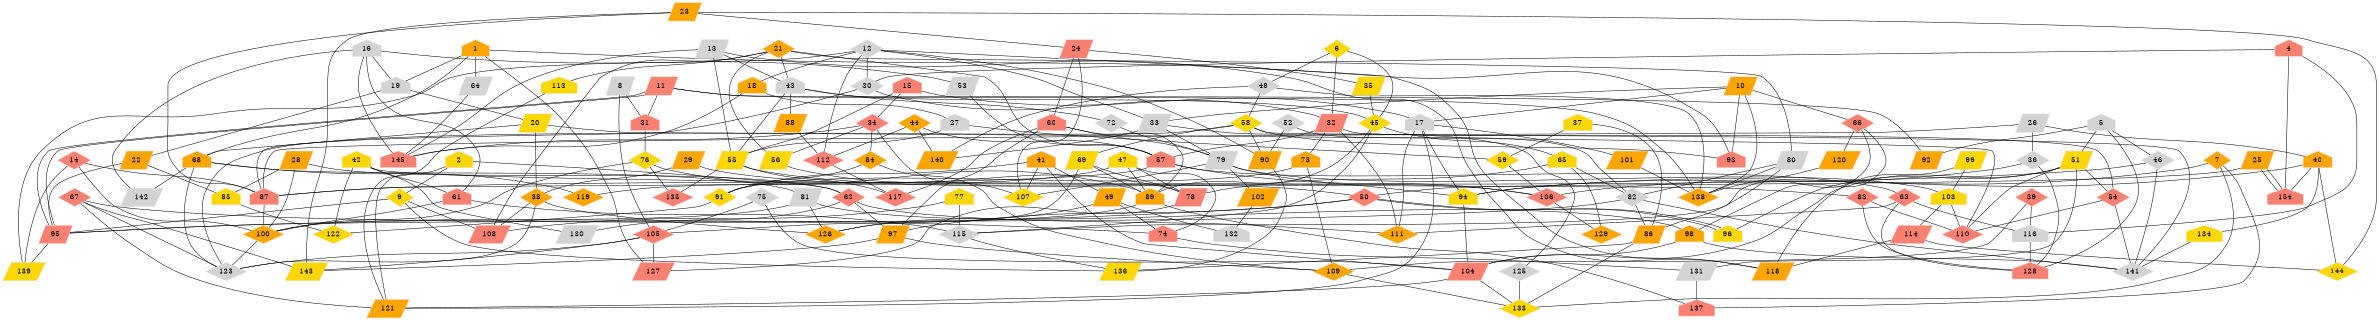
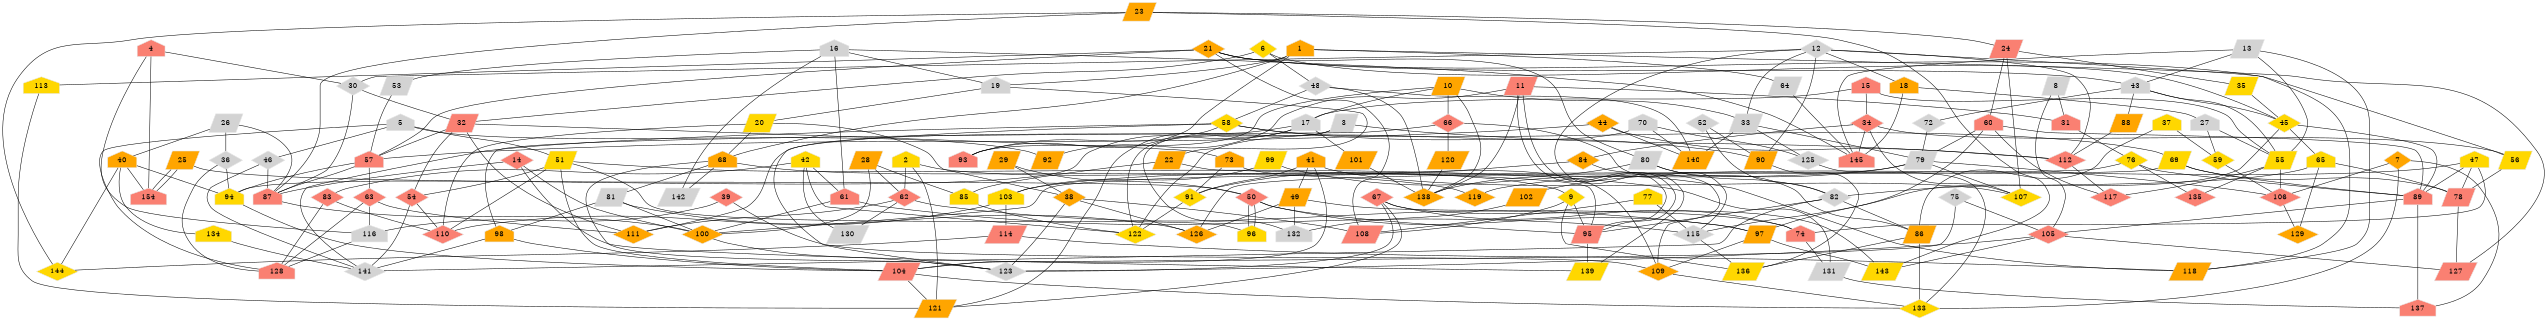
node "3": added
node "70": added
node "89": fillcolor orange -> salmon
